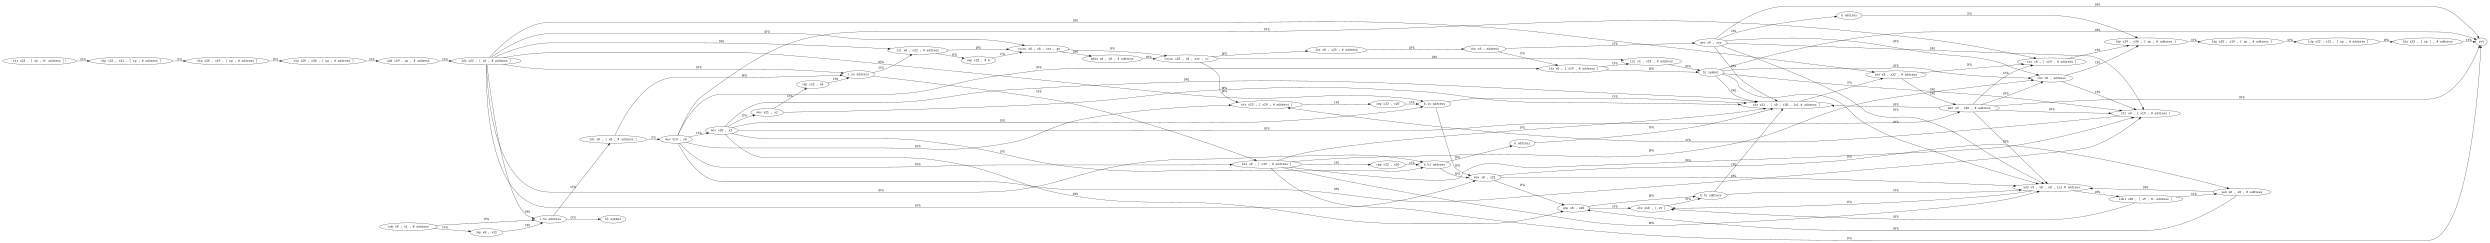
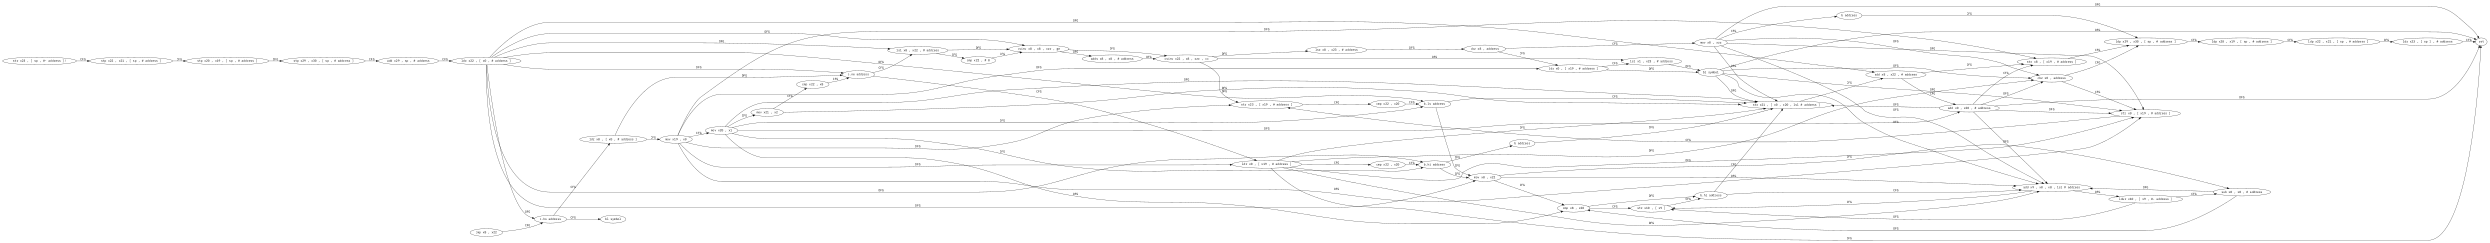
node "sub x8 , x1 , # address": removed
